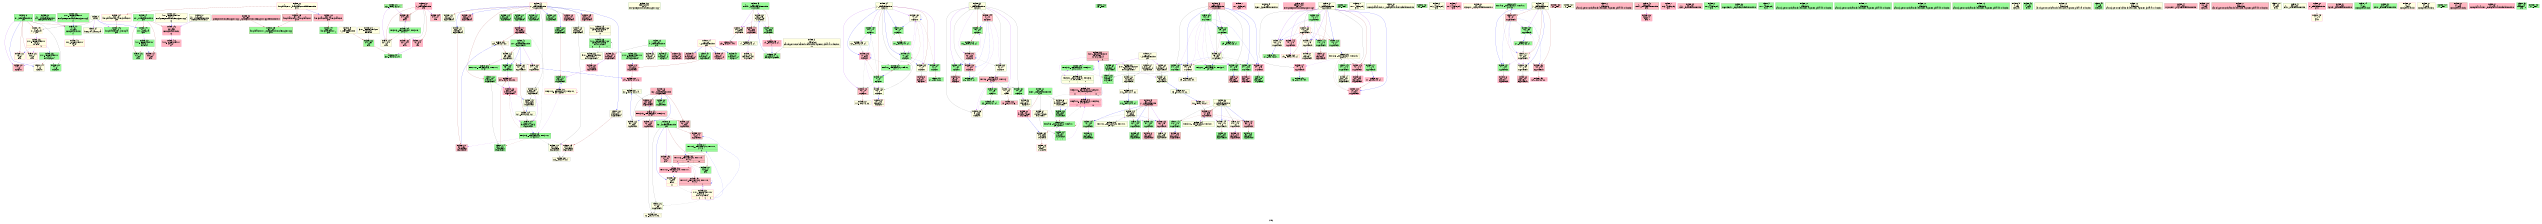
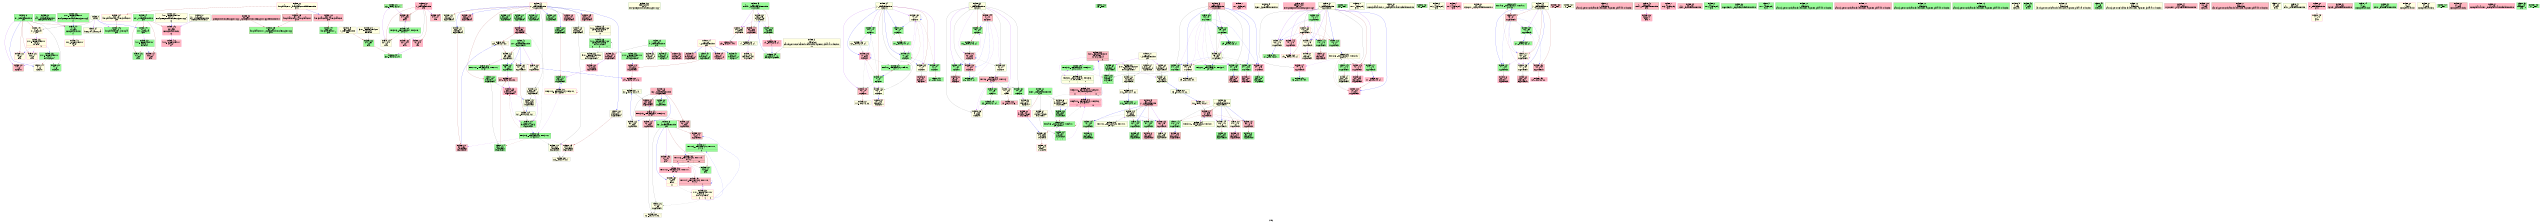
node "NodeID: 11": fillcolor palegreen -> lightpink
